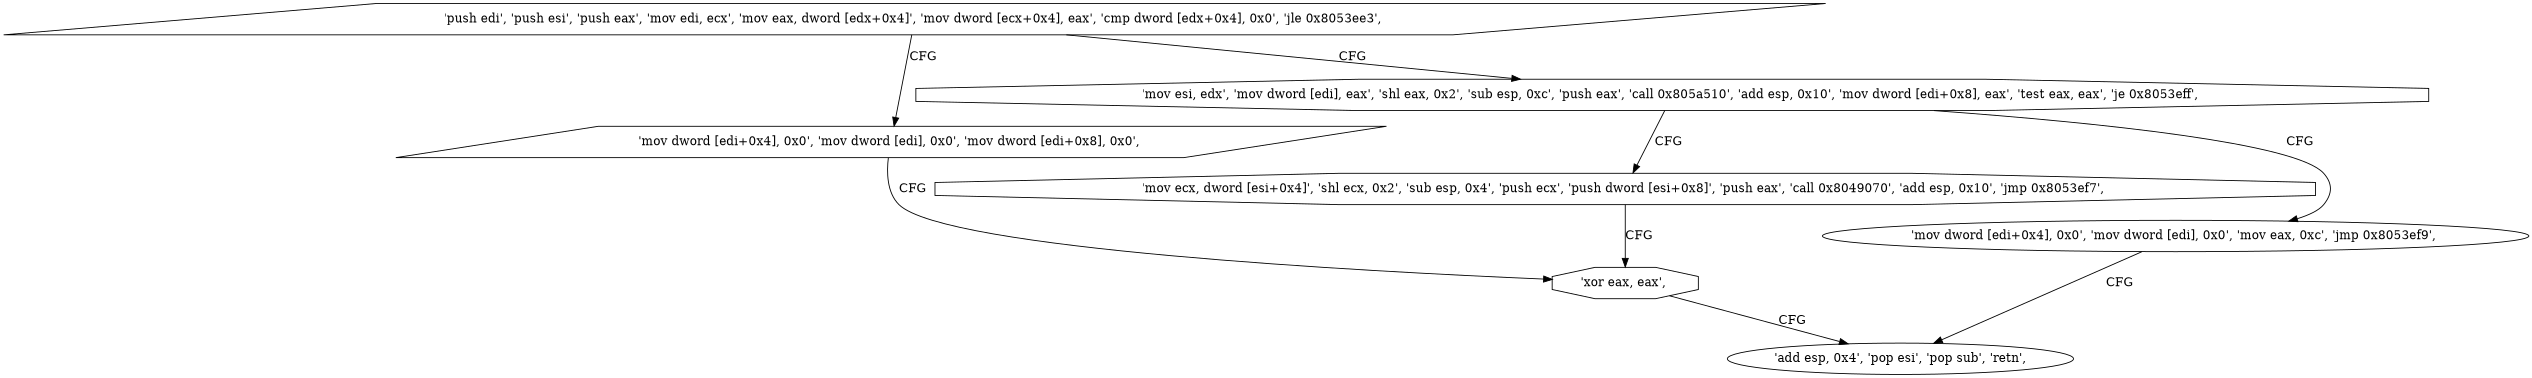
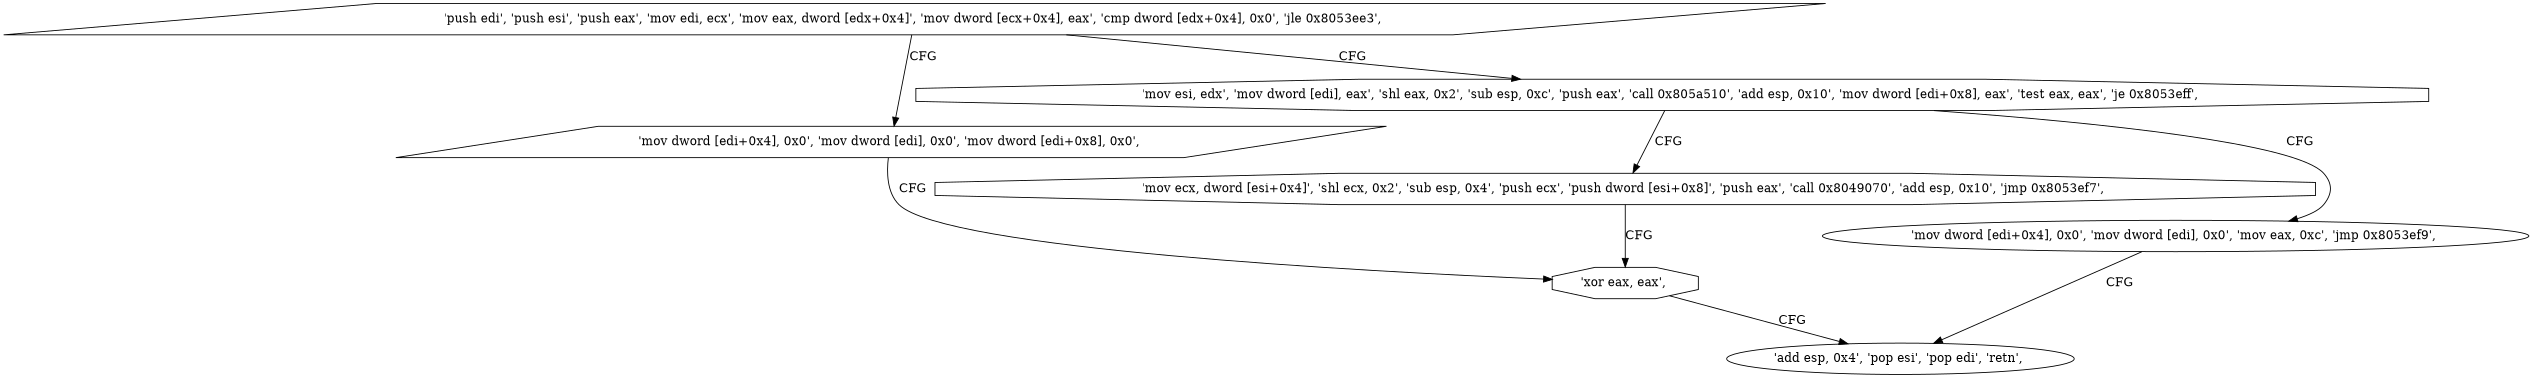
node "'add esp, 0x4', 'pop esi', 'pop sub', 'retn',": label "'add esp, 0x4', 'pop esi', 'pop sub', 'retn'," -> "'add esp, 0x4', 'pop esi', 'pop edi', 'retn',"
